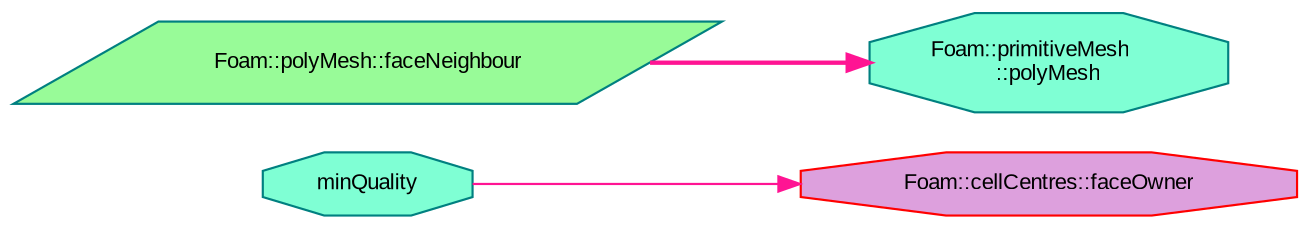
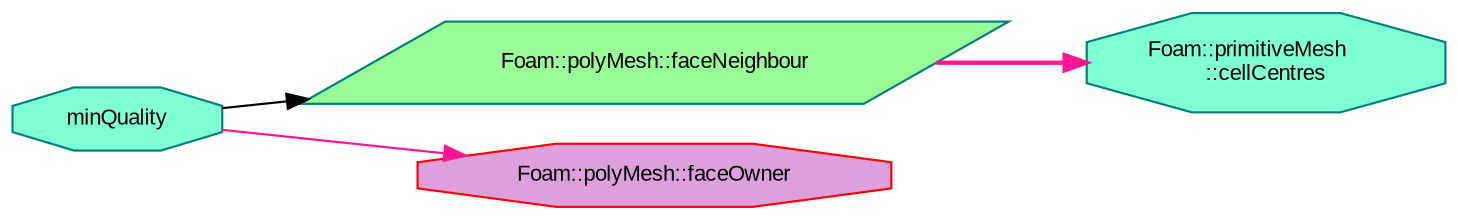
node "Foam::primitiveMesh ::polyMesh": label "Foam::primitiveMesh ::polyMesh" -> "Foam::primitiveMesh ::cellCentres"
edge "minQuality" -> "Foam::polyMesh::faceNeighbour": added
node "Foam::cellCentres::faceOwner": label "Foam::cellCentres::faceOwner" -> "Foam::polyMesh::faceOwner"
